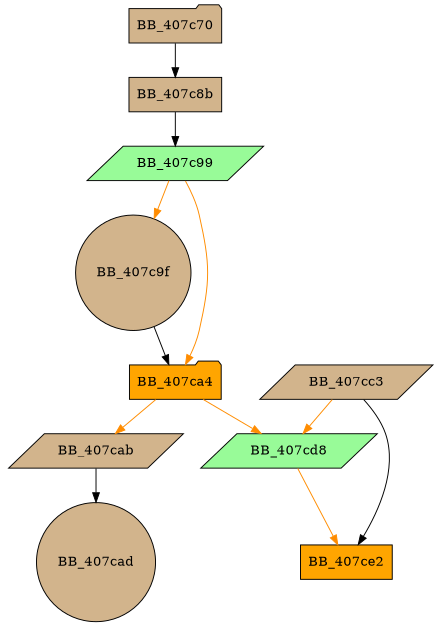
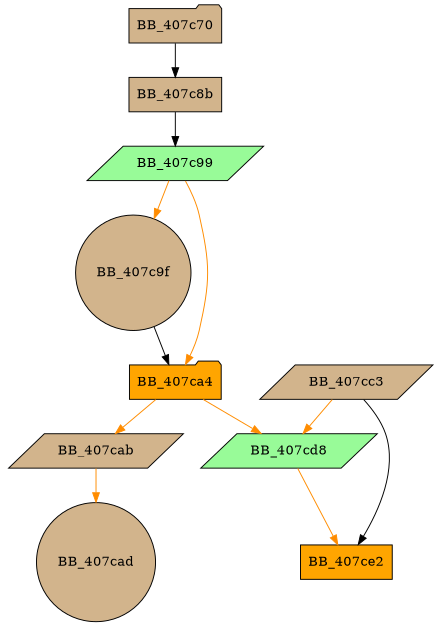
edge "BB_407cab" -> "BB_407cad": color black -> darkorange
